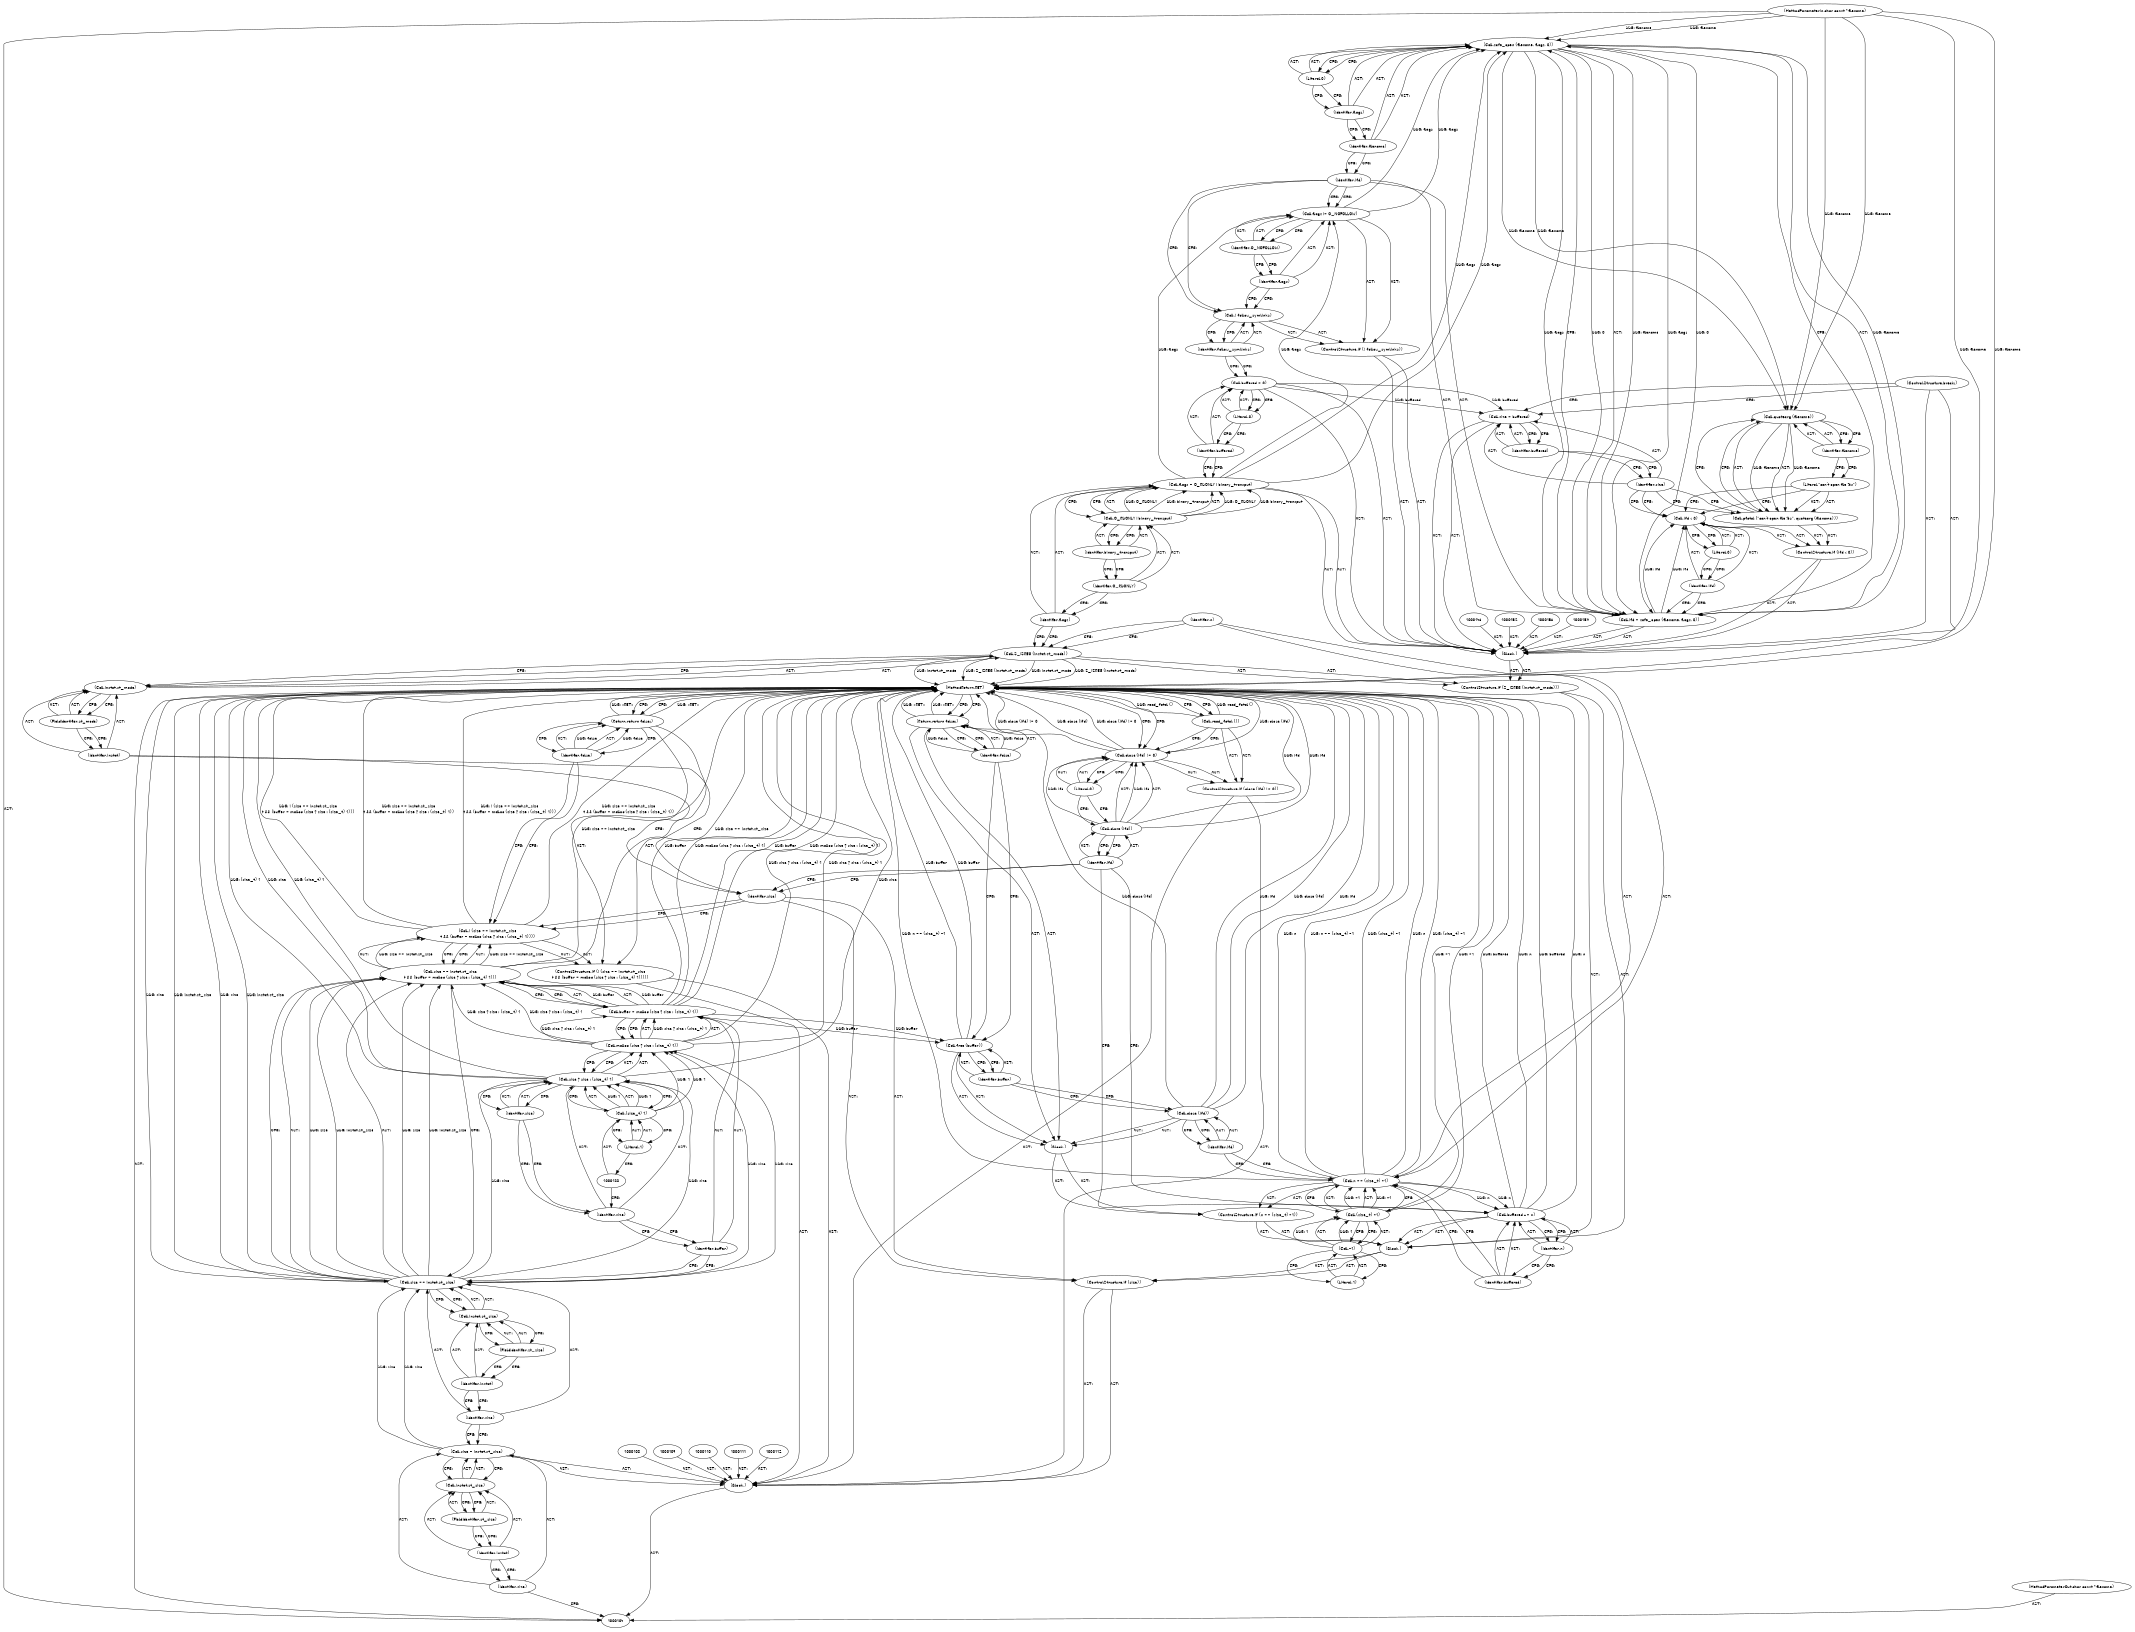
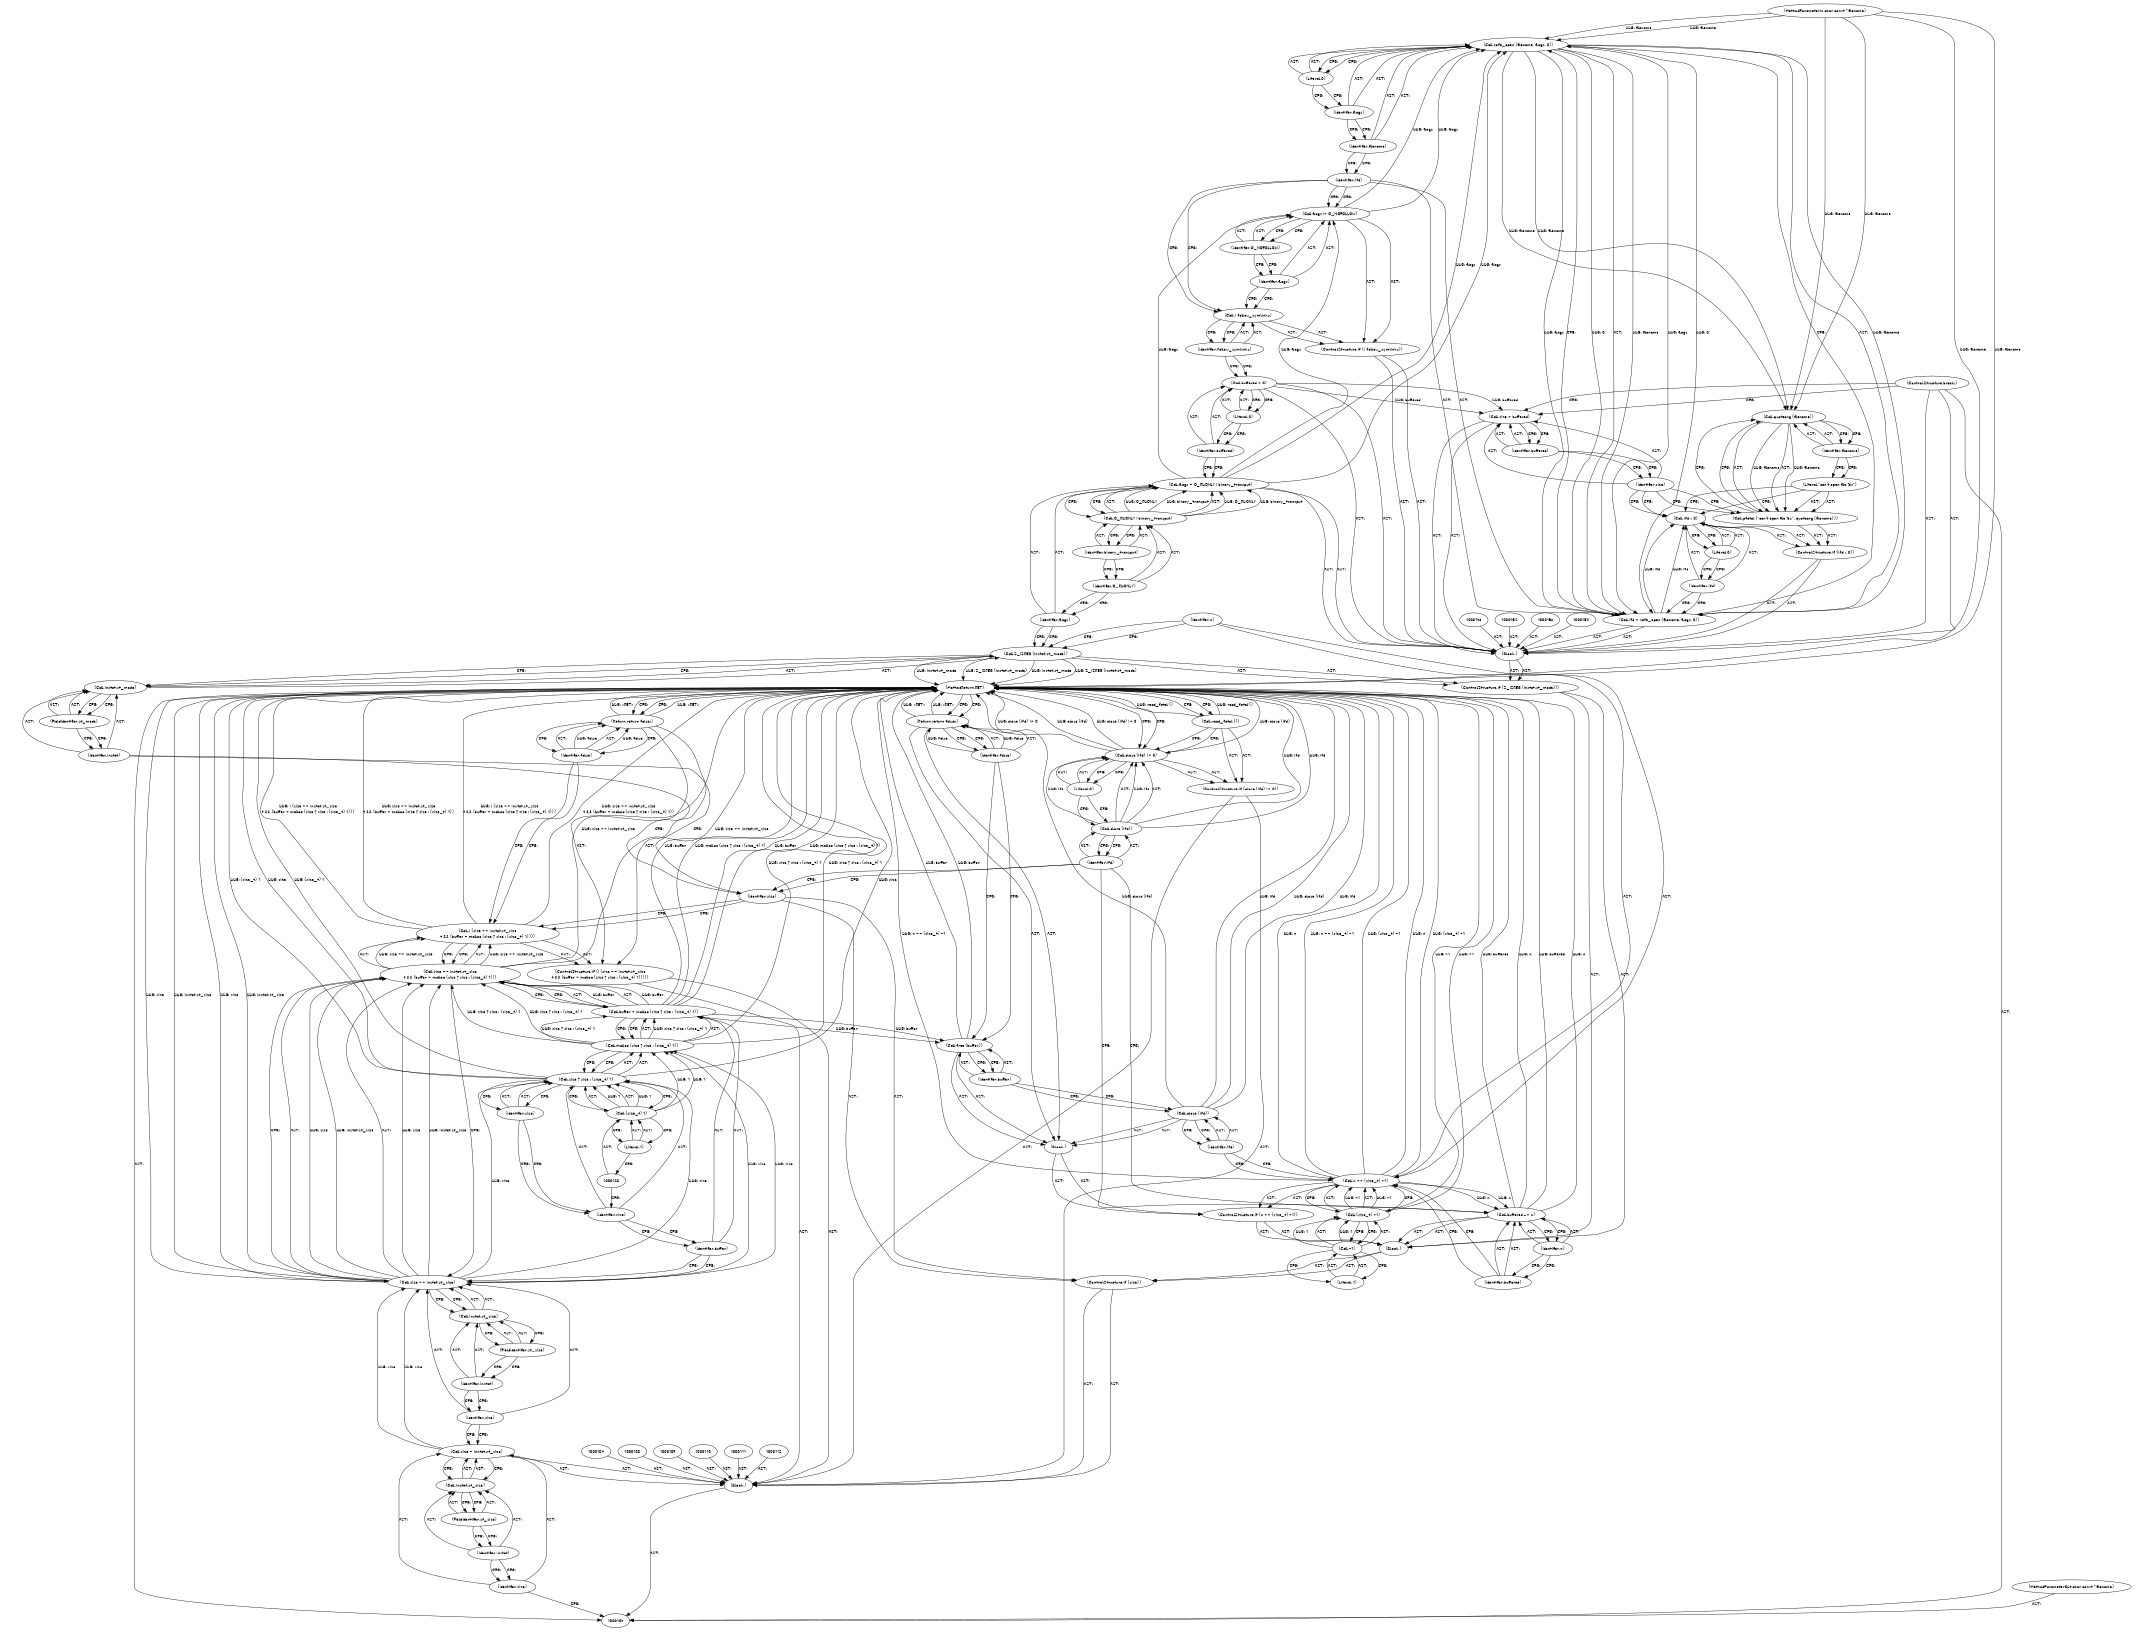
edge "(MethodParameterIn,char const *filename)" -> "1000104": now "(ControlStructure,break;)" -> "1000104"
node "1000107": added
